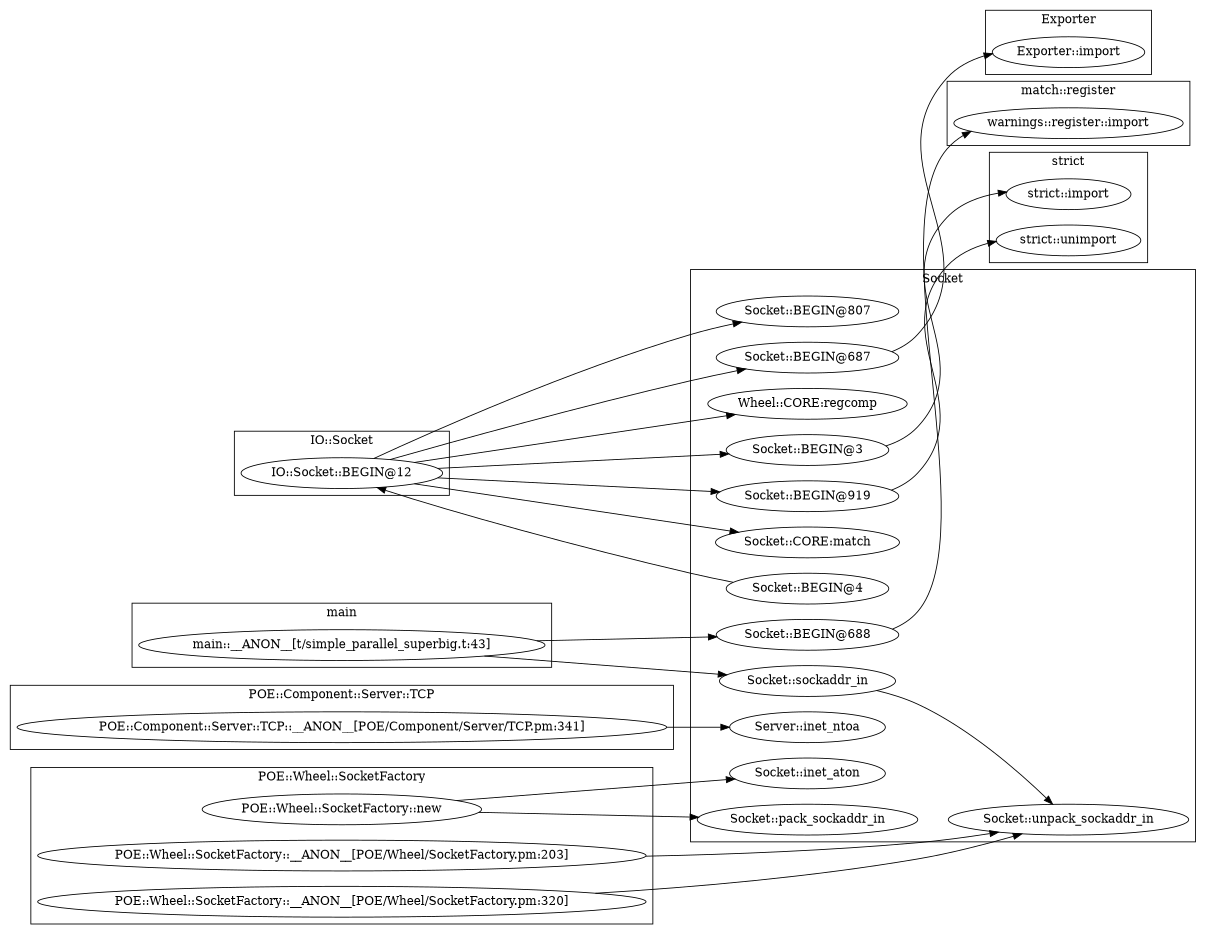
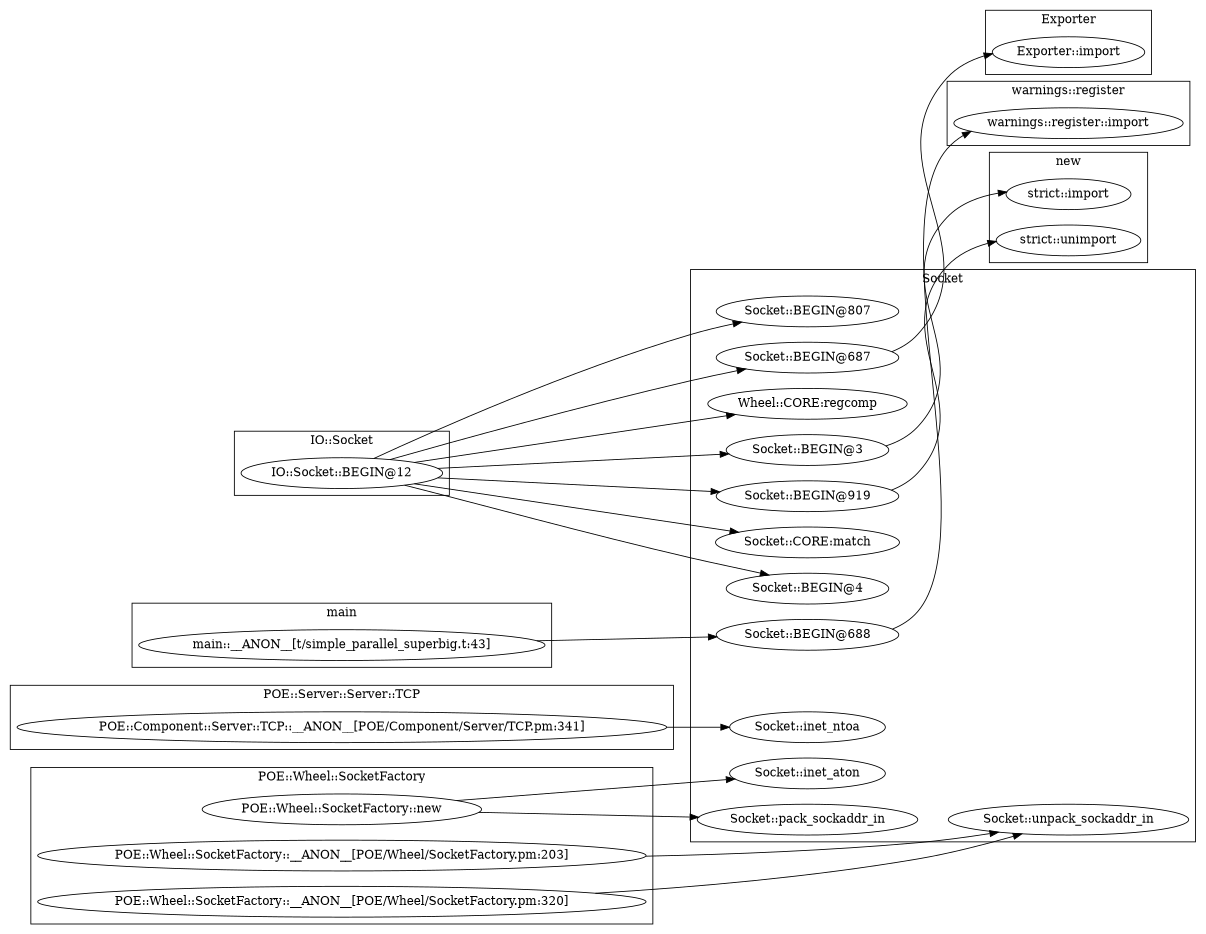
cluster "match::register": label "match::register" -> "warnings::register"
cluster "strict": label "strict" -> "new"
edge "Socket::BEGIN@4" -> "IO::Socket::BEGIN@12": reversed
node "Socket::sockaddr_in": removed
cluster "POE::Component::Server::TCP": label "POE::Component::Server::TCP" -> "POE::Server::Server::TCP"
node "Server::inet_ntoa": label "Server::inet_ntoa" -> "Socket::inet_ntoa"
